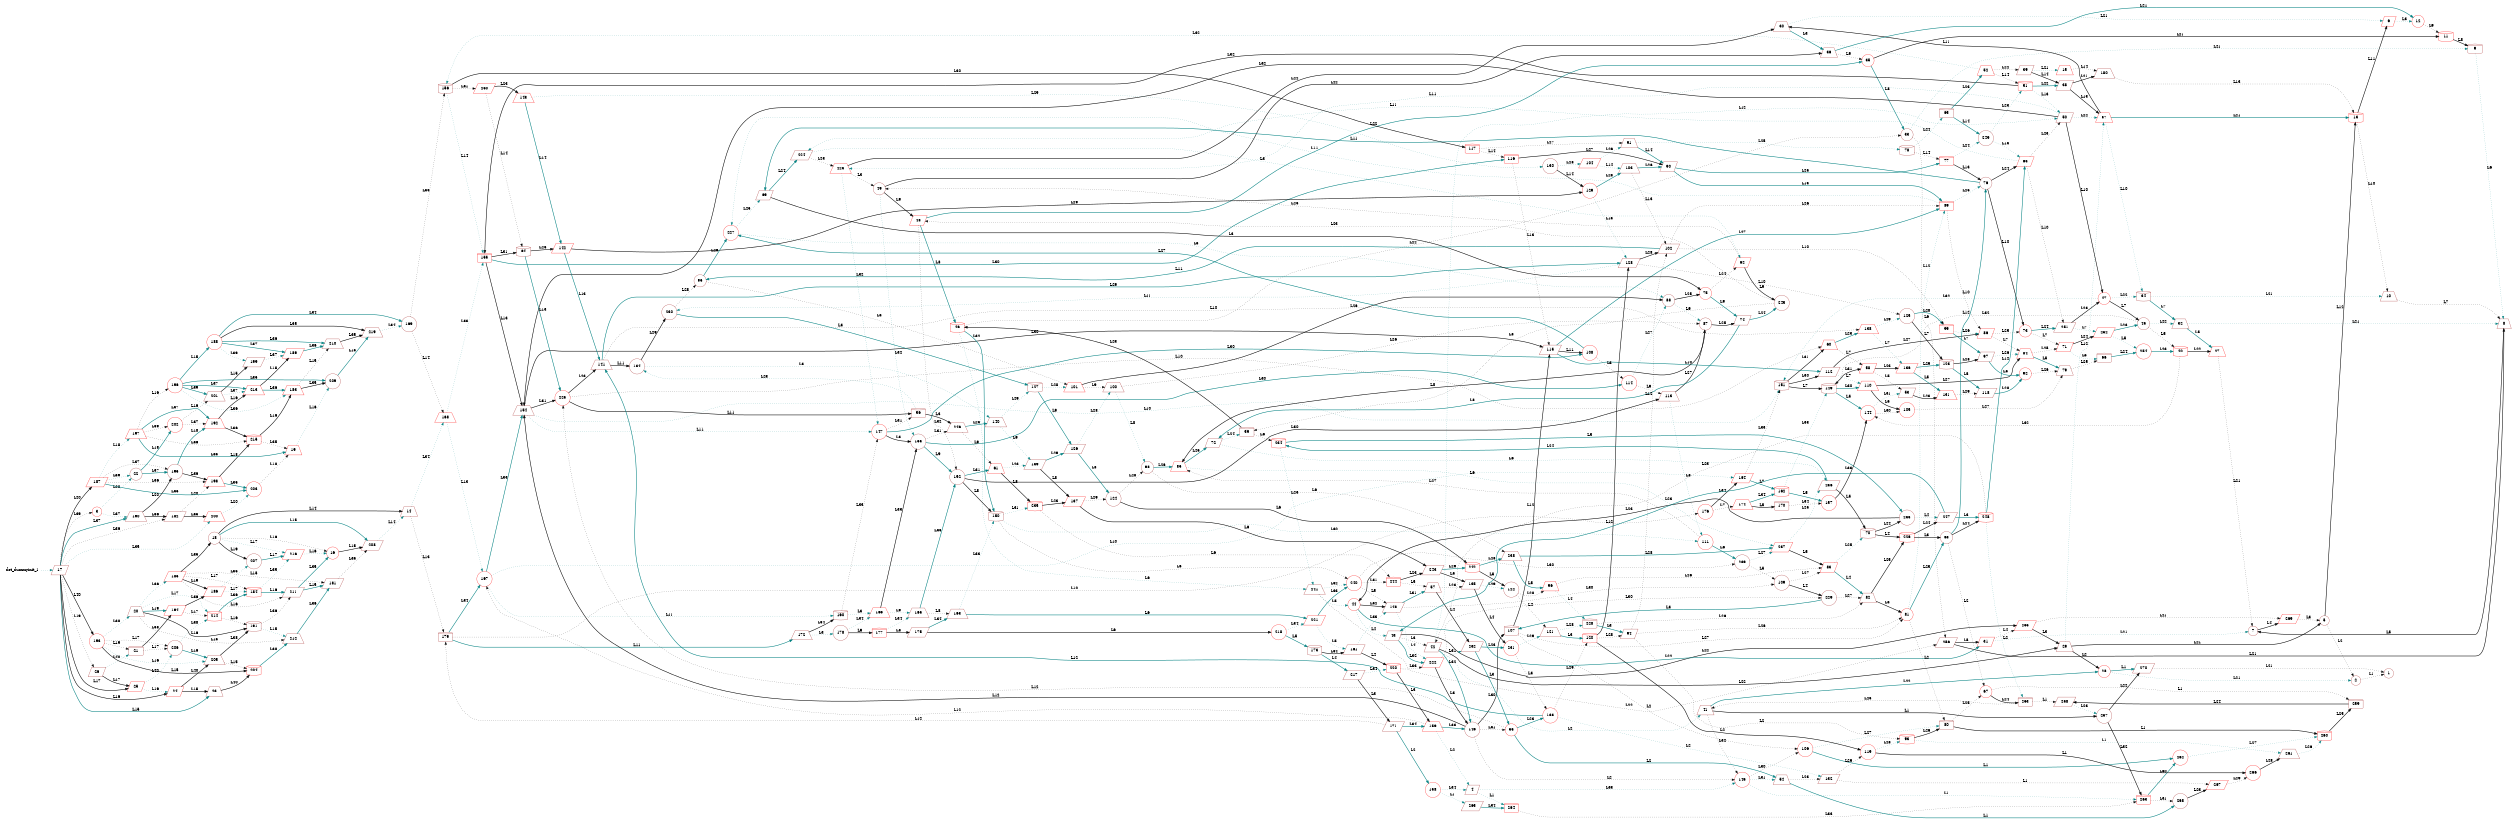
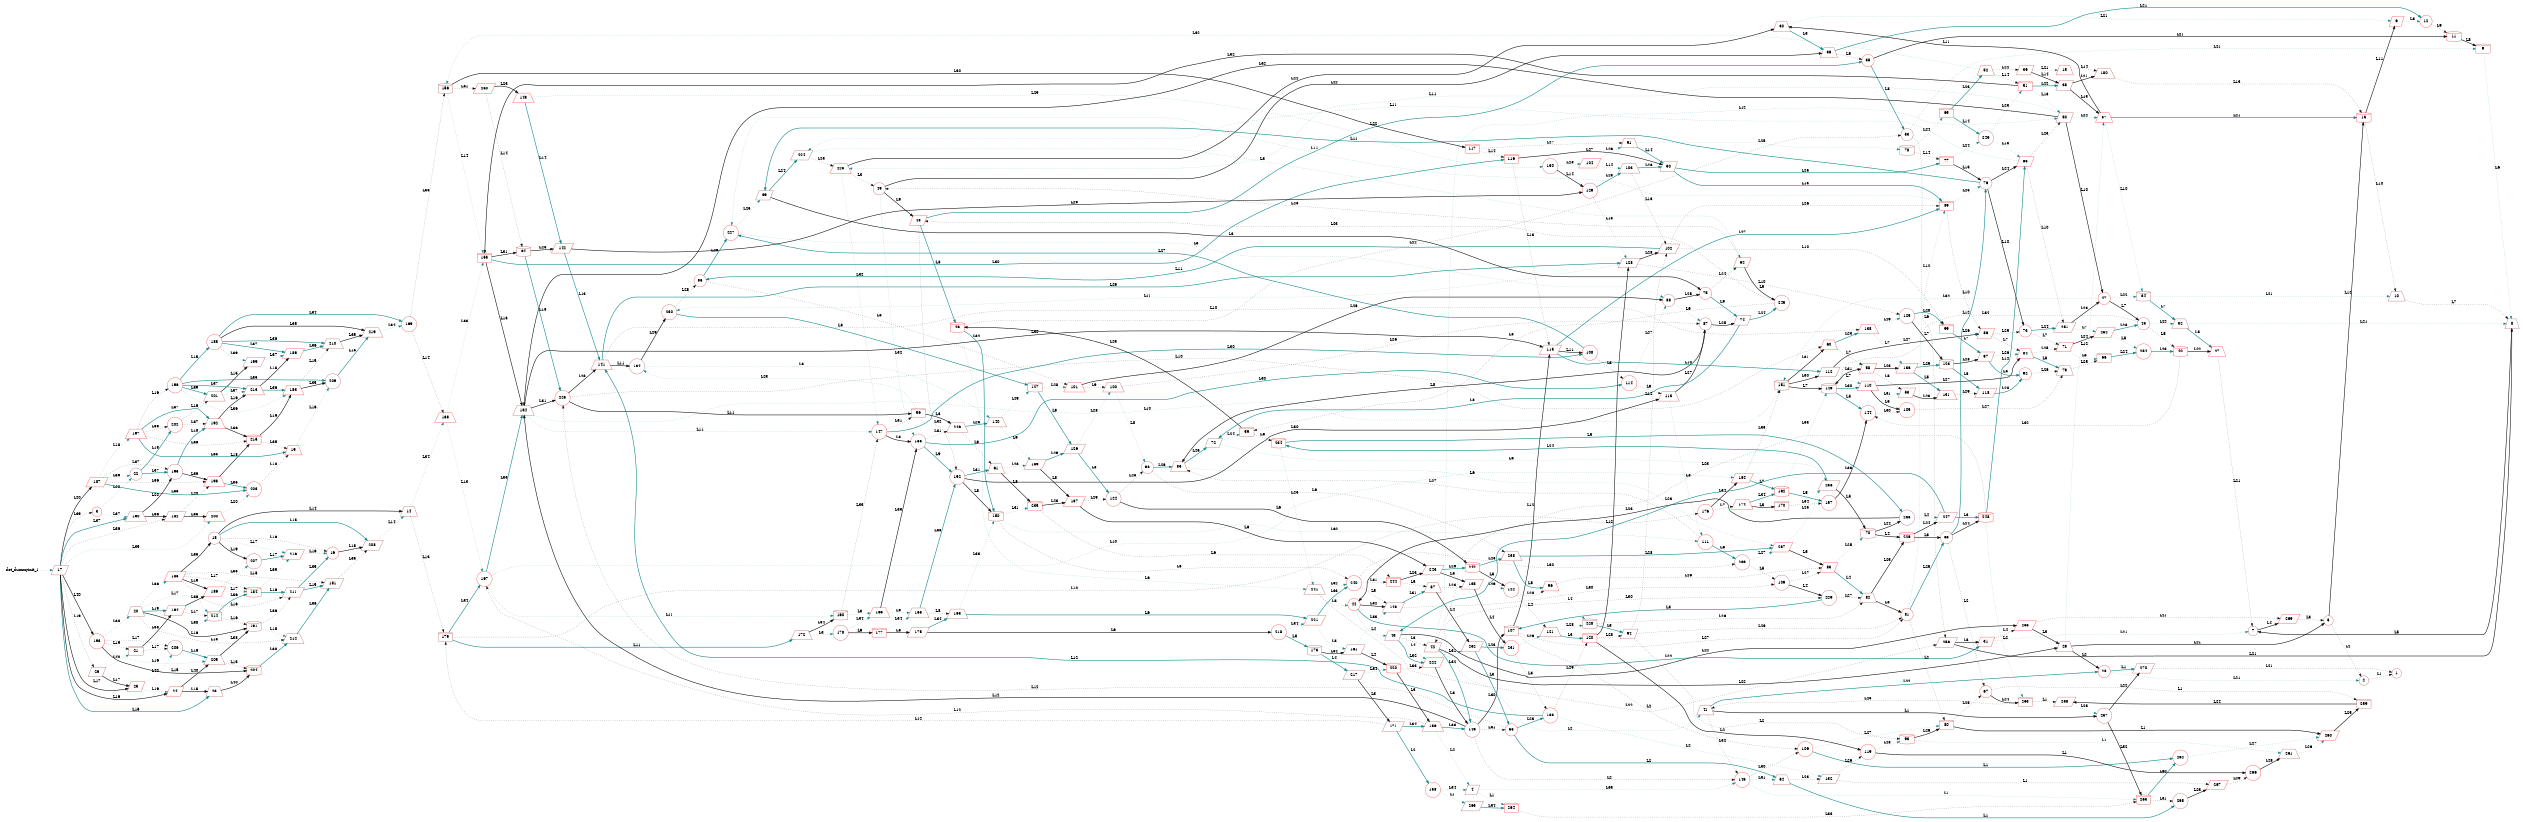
node "260": shape cylinder -> parallelogram
